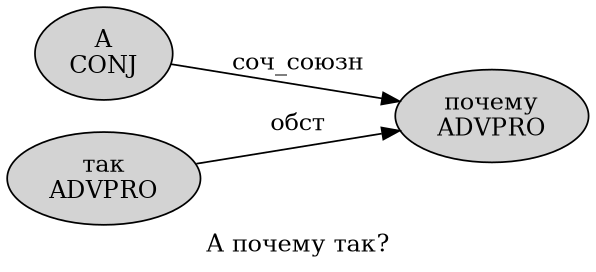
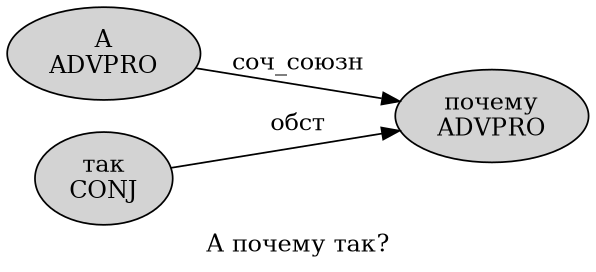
node "А CONJ": label "А CONJ" -> "А ADVPRO"
node "так ADVPRO": label "так ADVPRO" -> "так CONJ"
